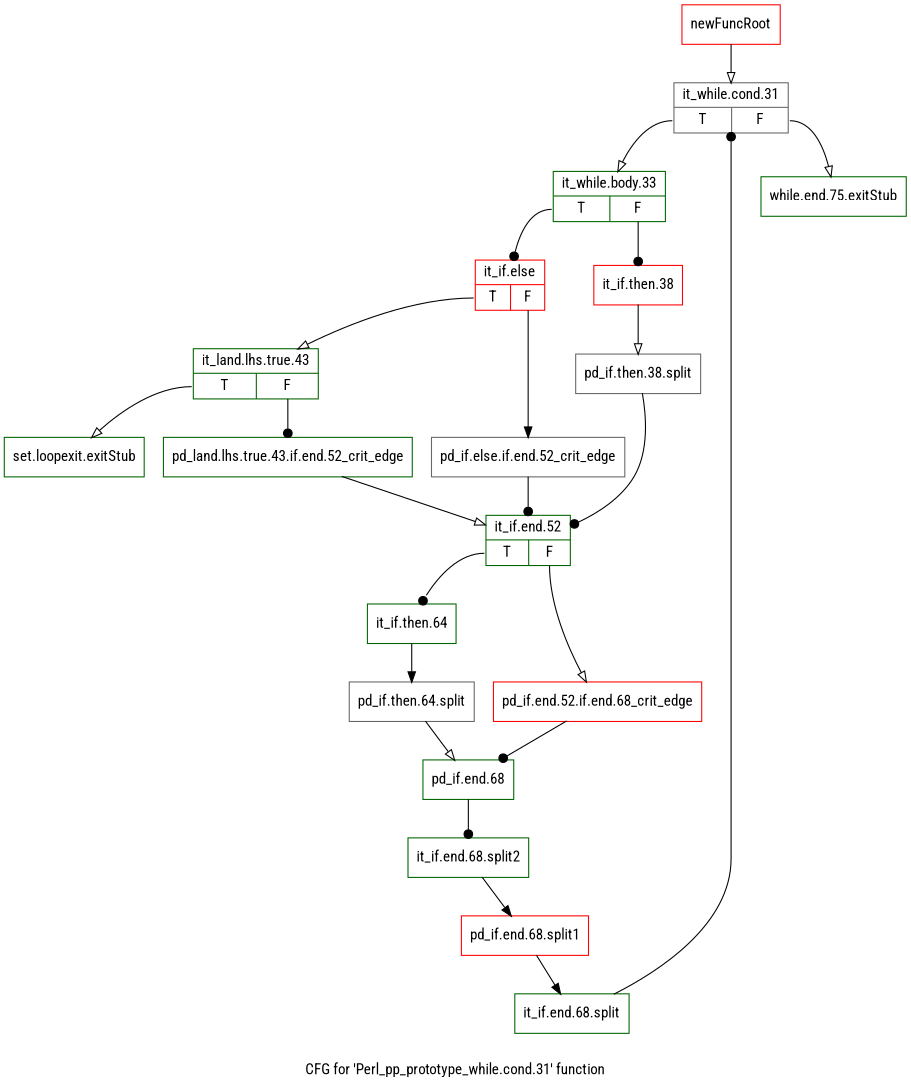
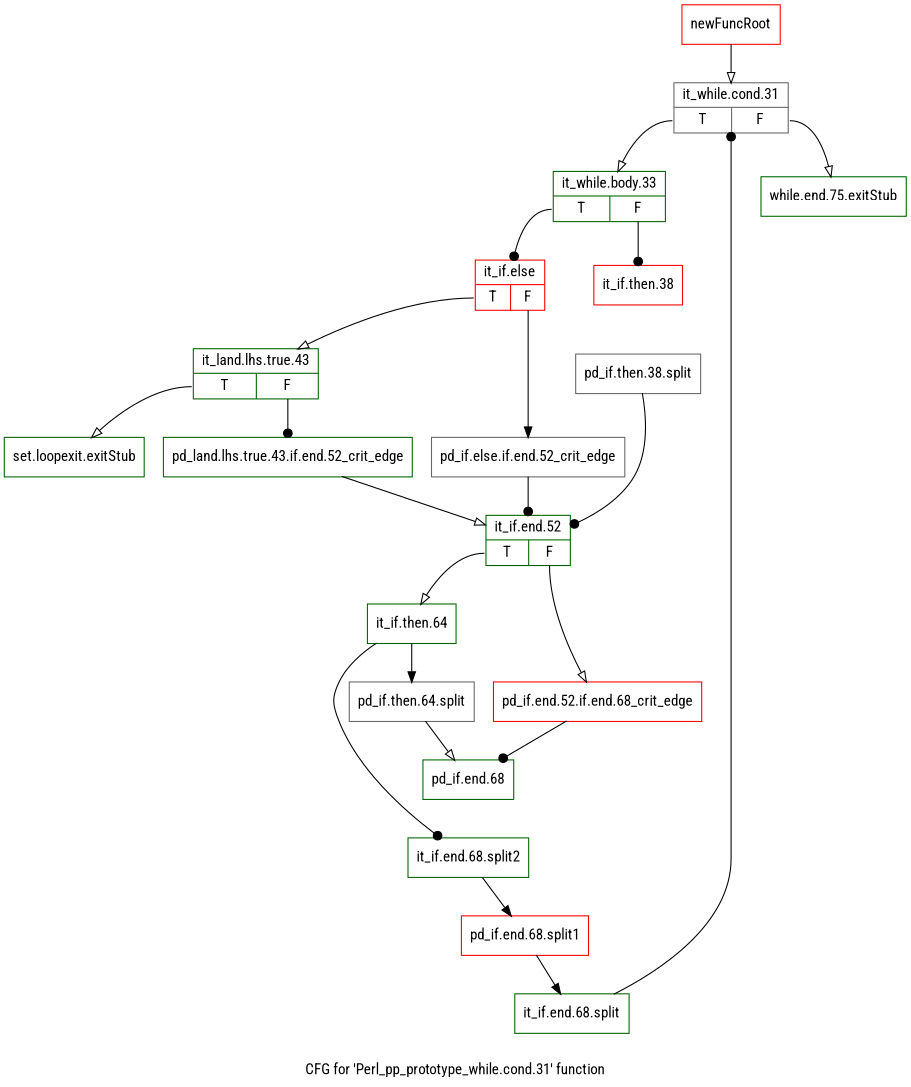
edge "it_if.then.38" -> "pd_if.then.38.split": removed
edge "it_if.end.52" -> "it_if.then.64": arrowhead dot -> onormal
edge "pd_if.end.68" -> "it_if.end.68.split2": now "it_if.then.64" -> "it_if.end.68.split2"
